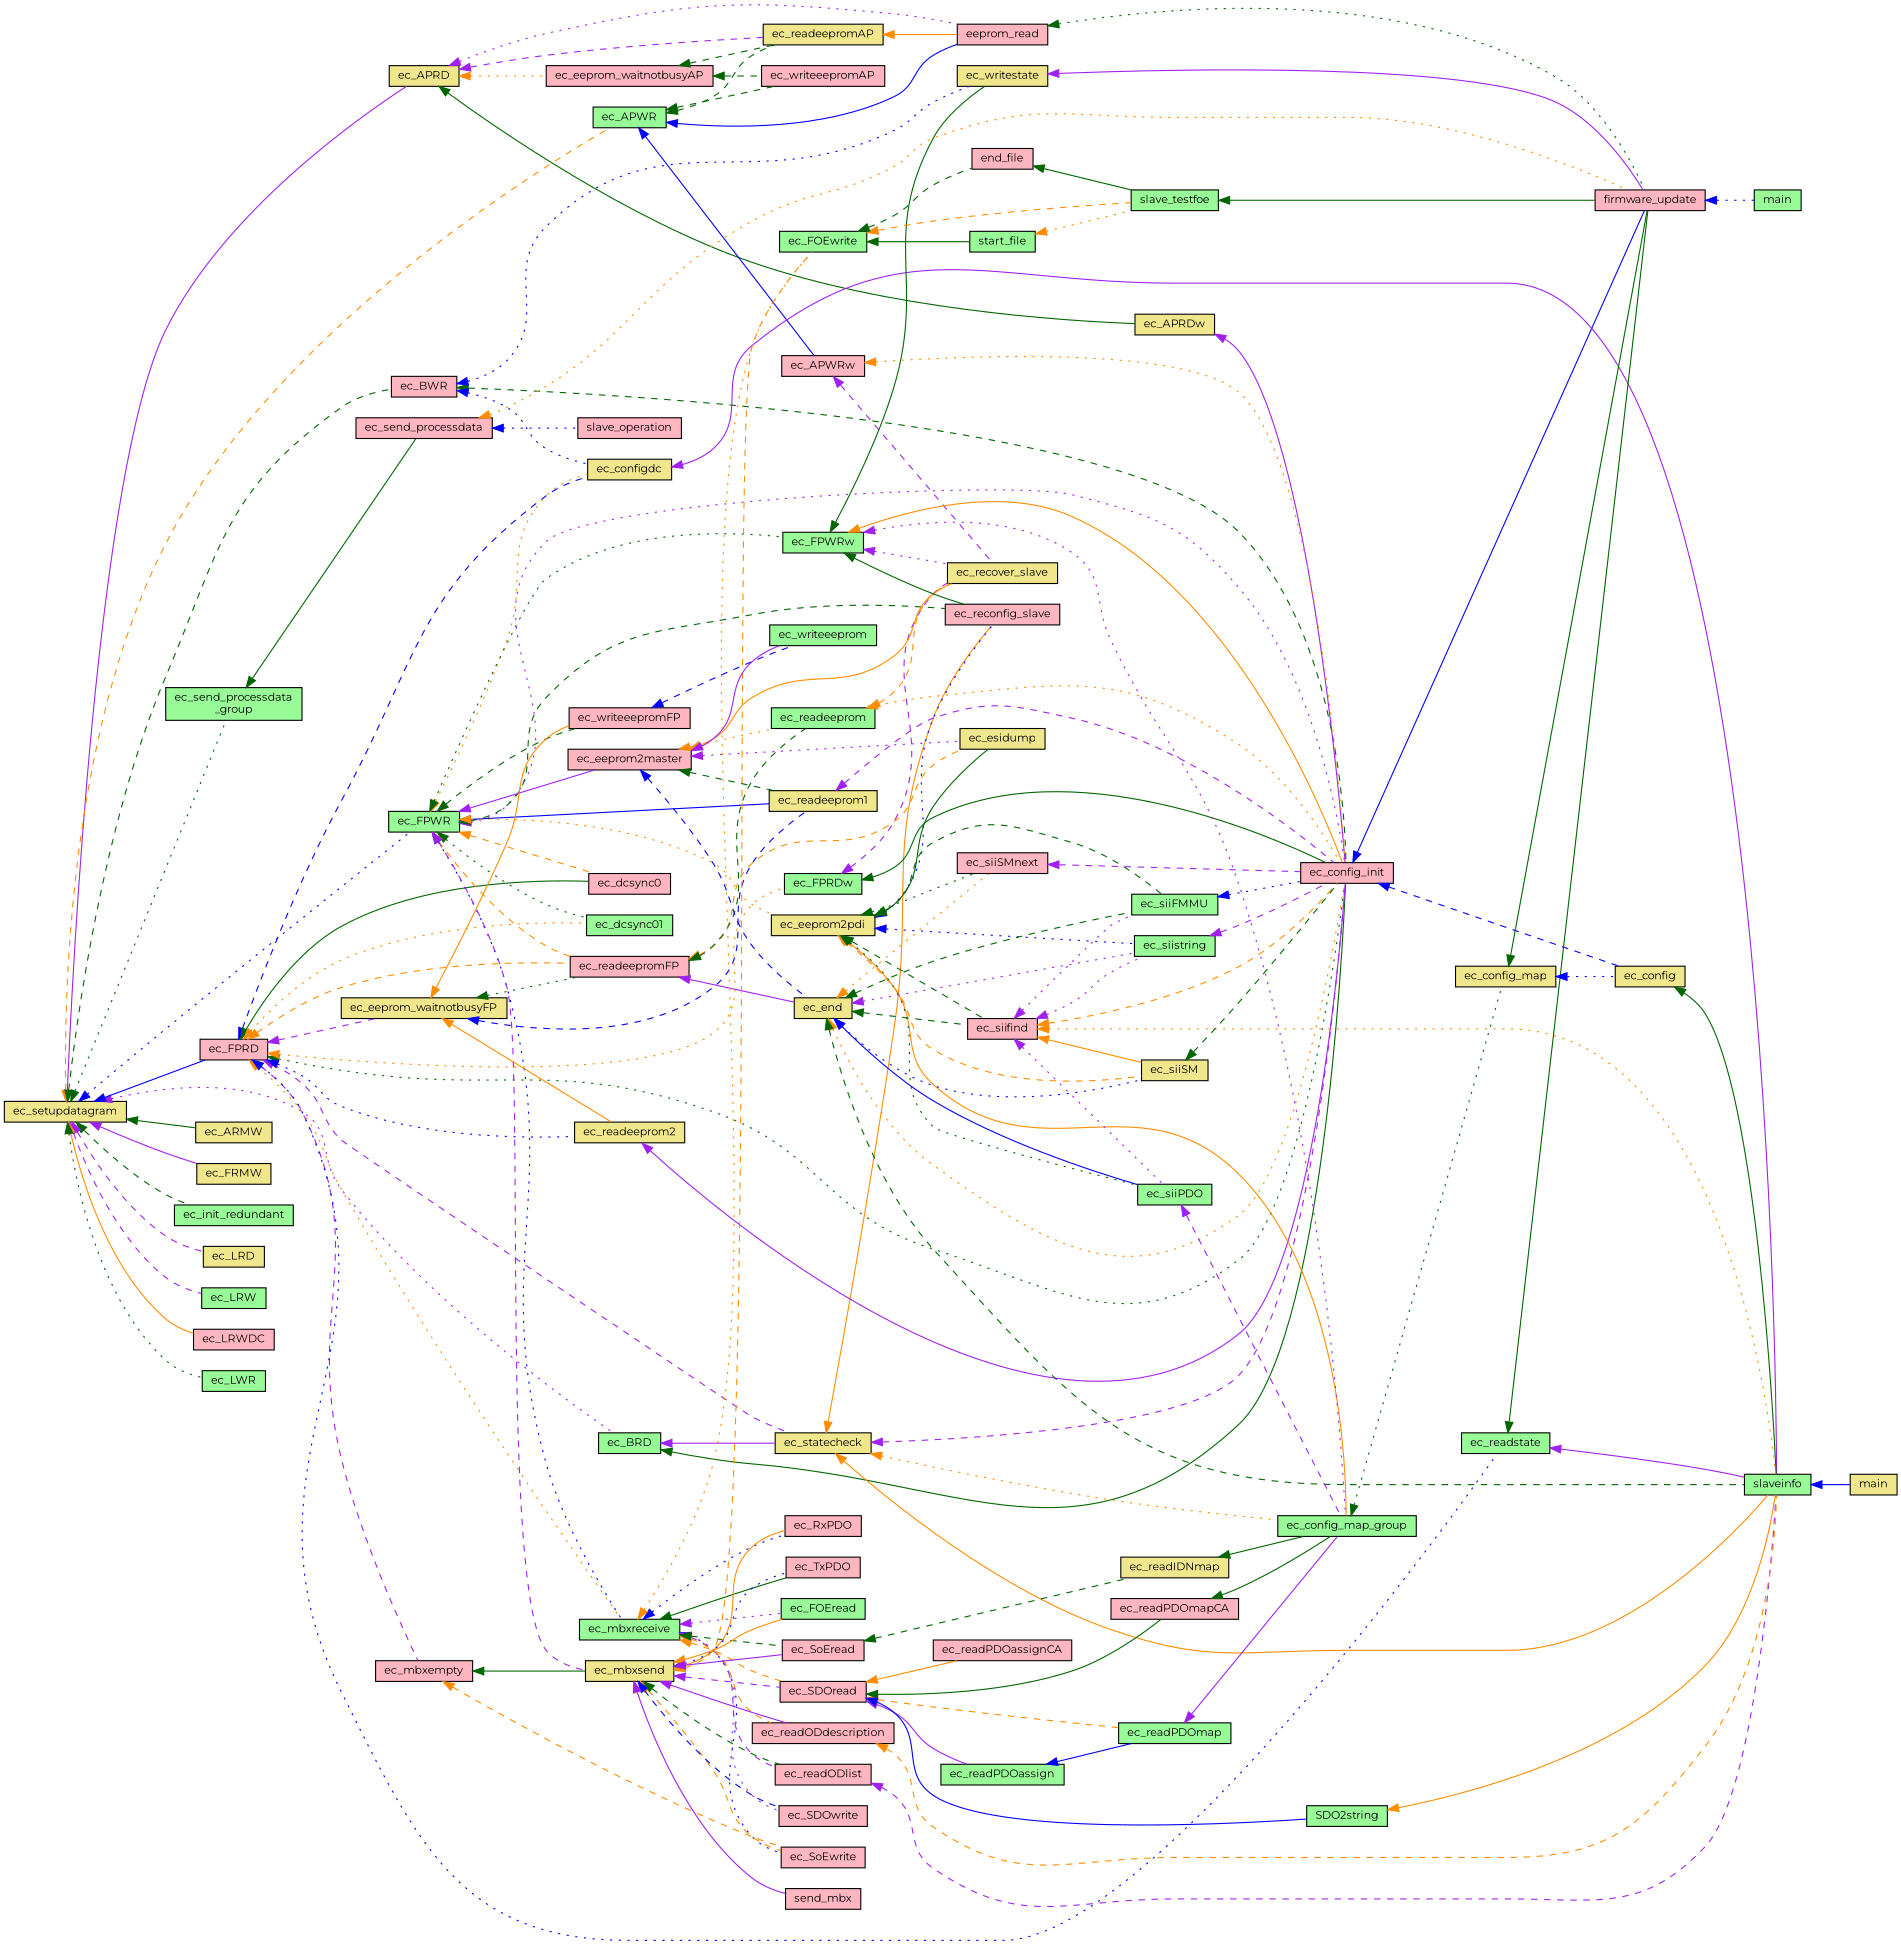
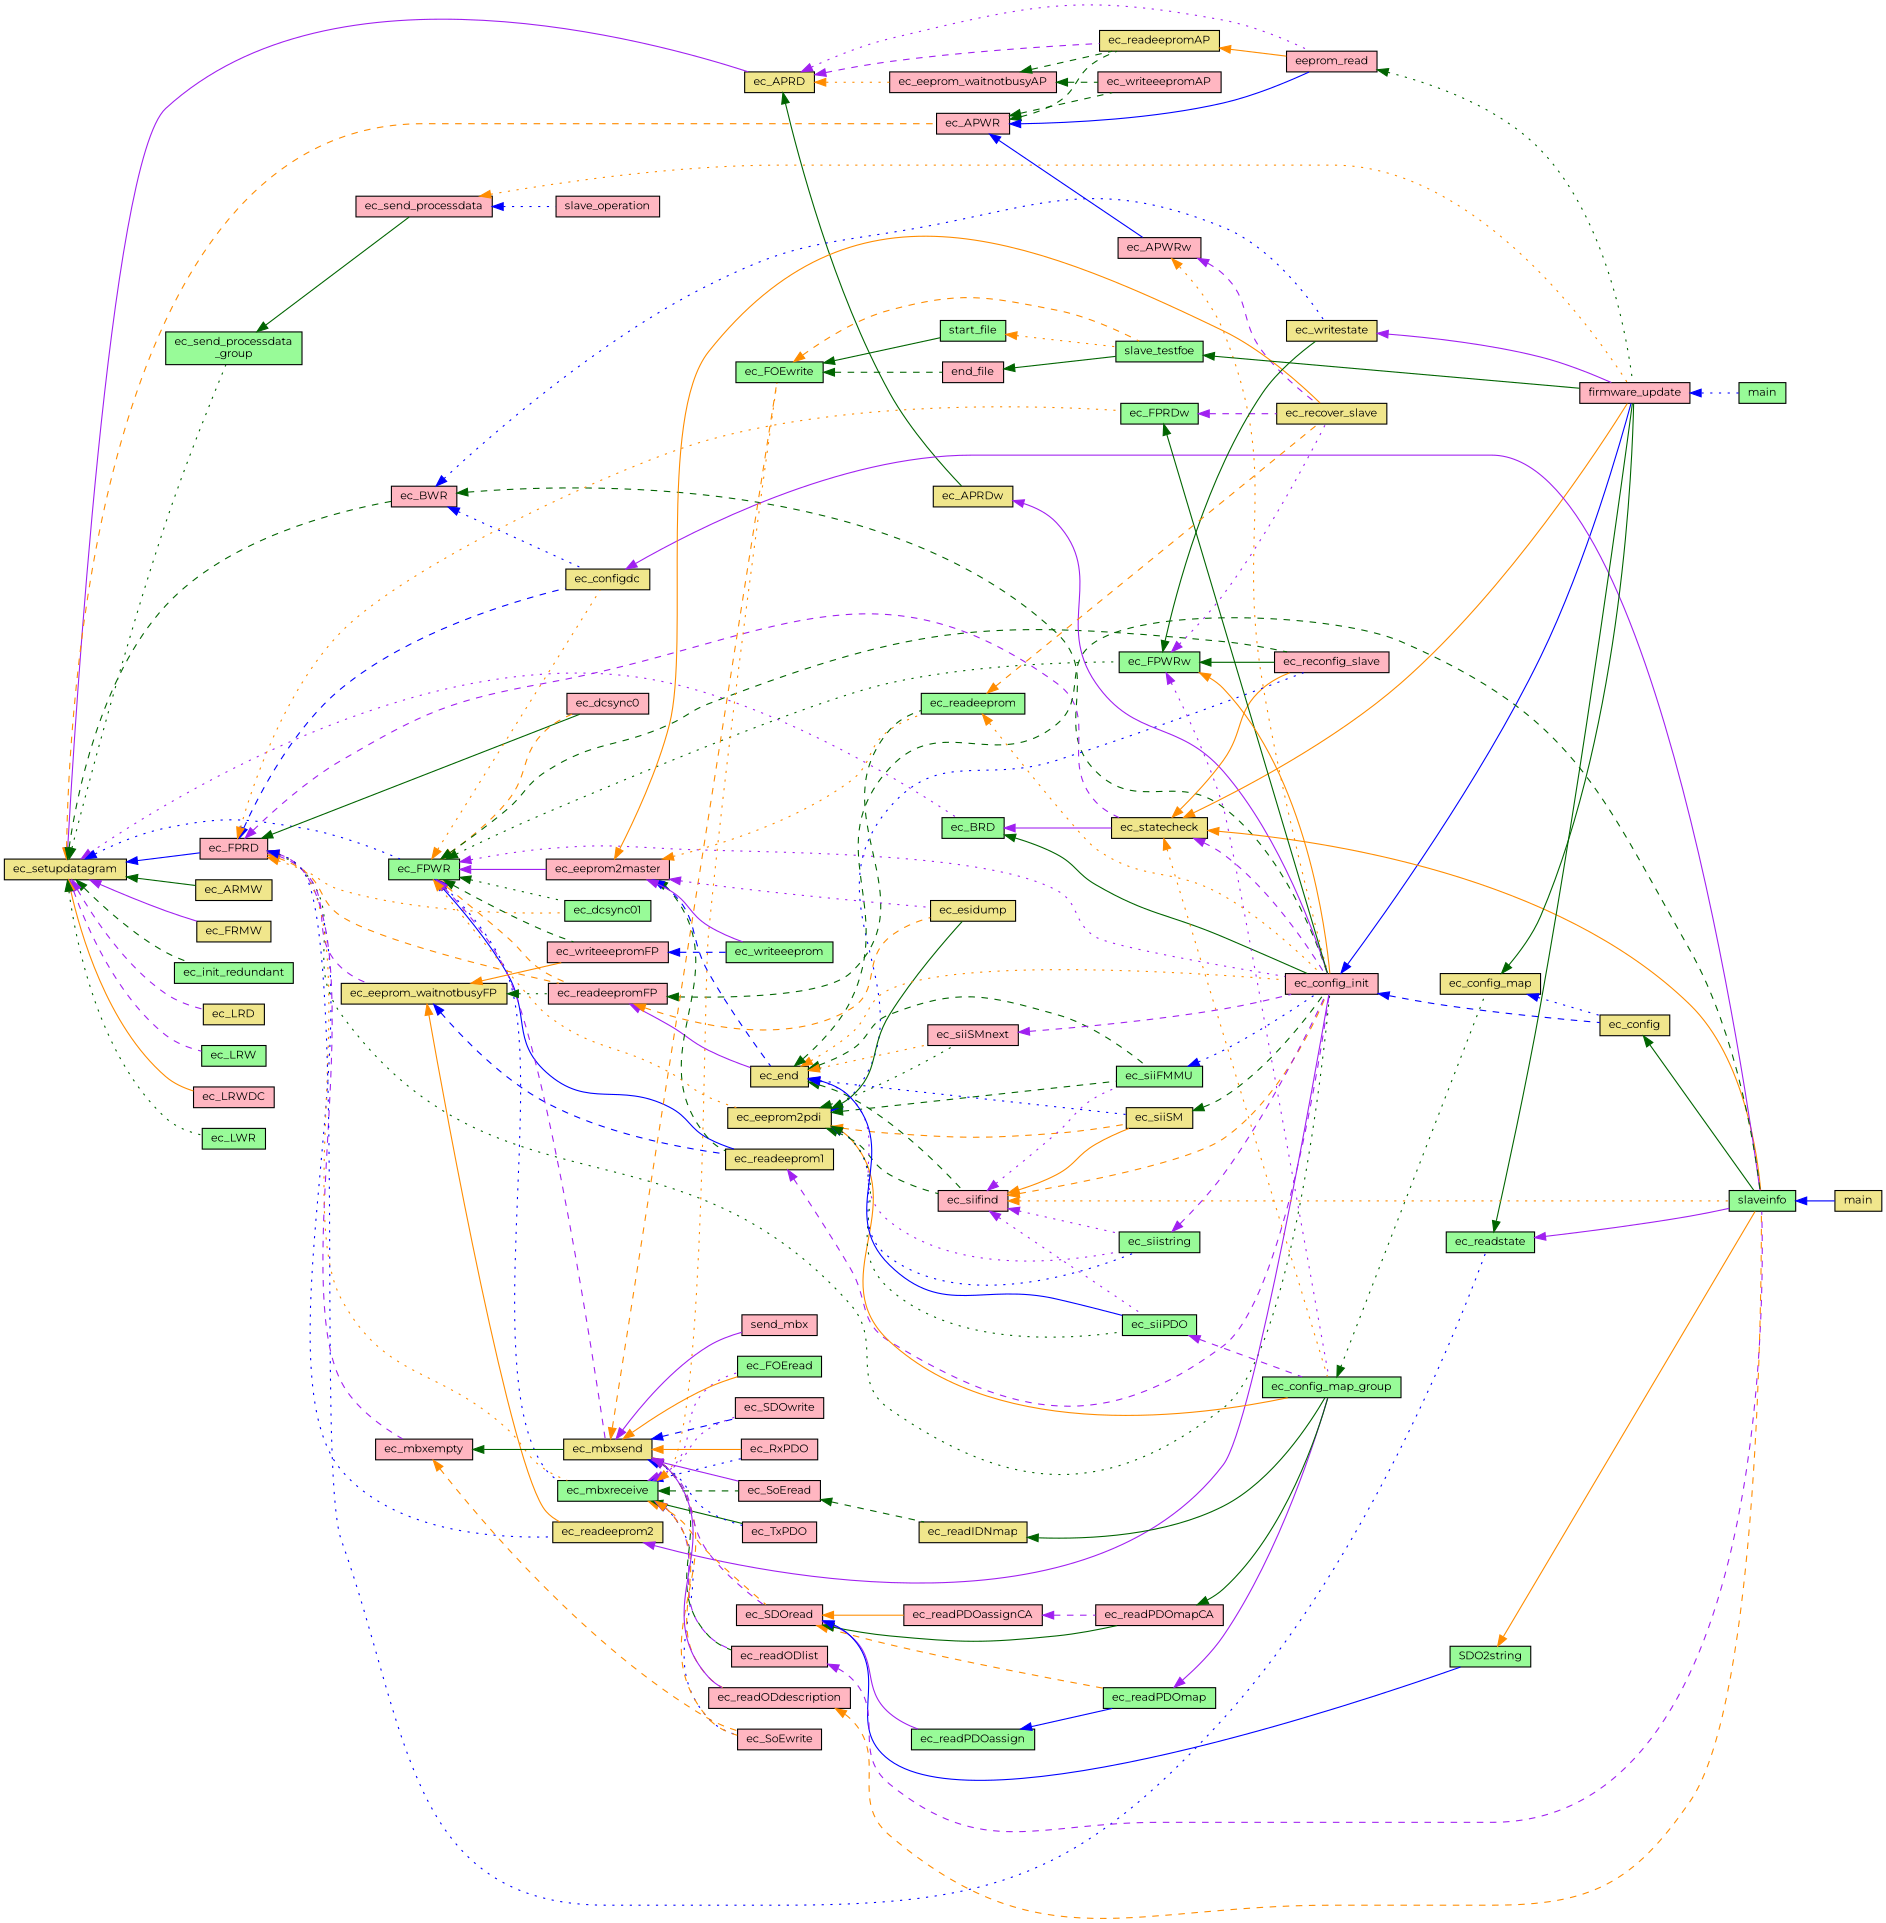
node "ec_APWR": fillcolor palegreen -> lightpink
edge "firmware_update" -> "ec_statecheck": added
edge "ec_readPDOmapCA" -> "ec_readPDOassignCA": added
